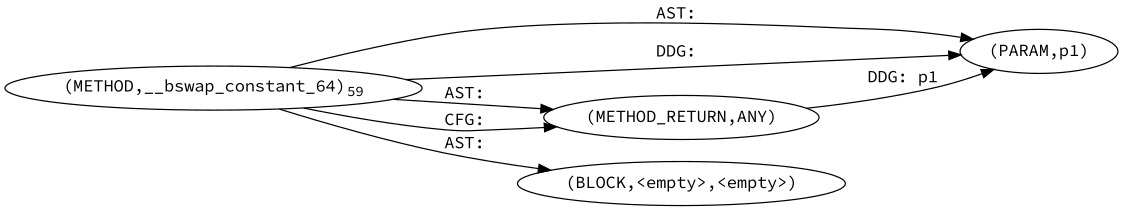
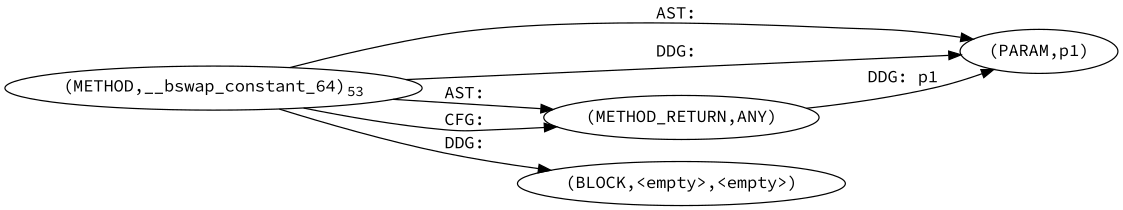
node "(METHOD,__bswap_constant_64)": text "59" -> "53"
edge "(METHOD,__bswap_constant_64)" -> "(BLOCK,<empty>,<empty>)": label "AST: " -> "DDG: "
